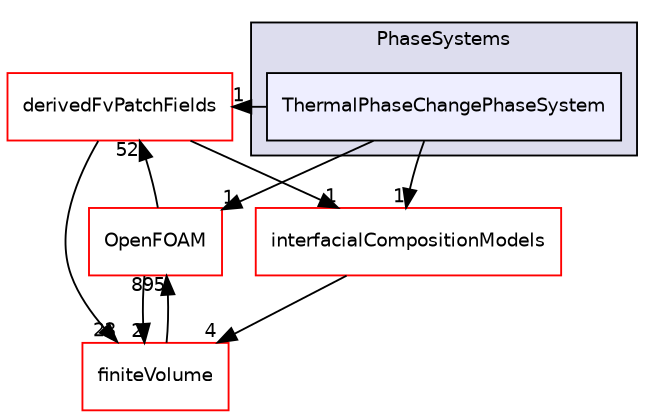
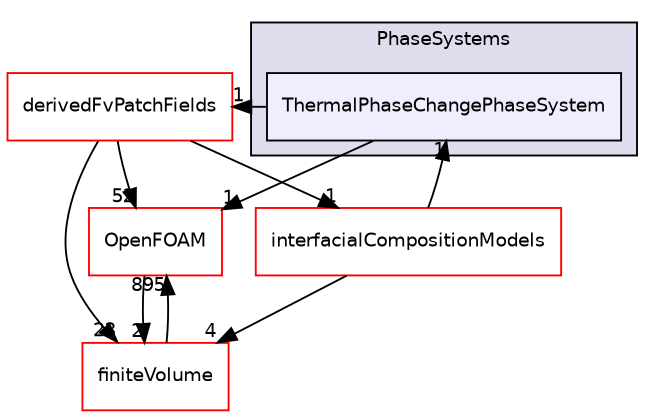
edge "ThermalPhaseChangePhaseSystem" -> "interfacialCompositionModels": reversed
edge "OpenFOAM" -> "derivedFvPatchFields": reversed
